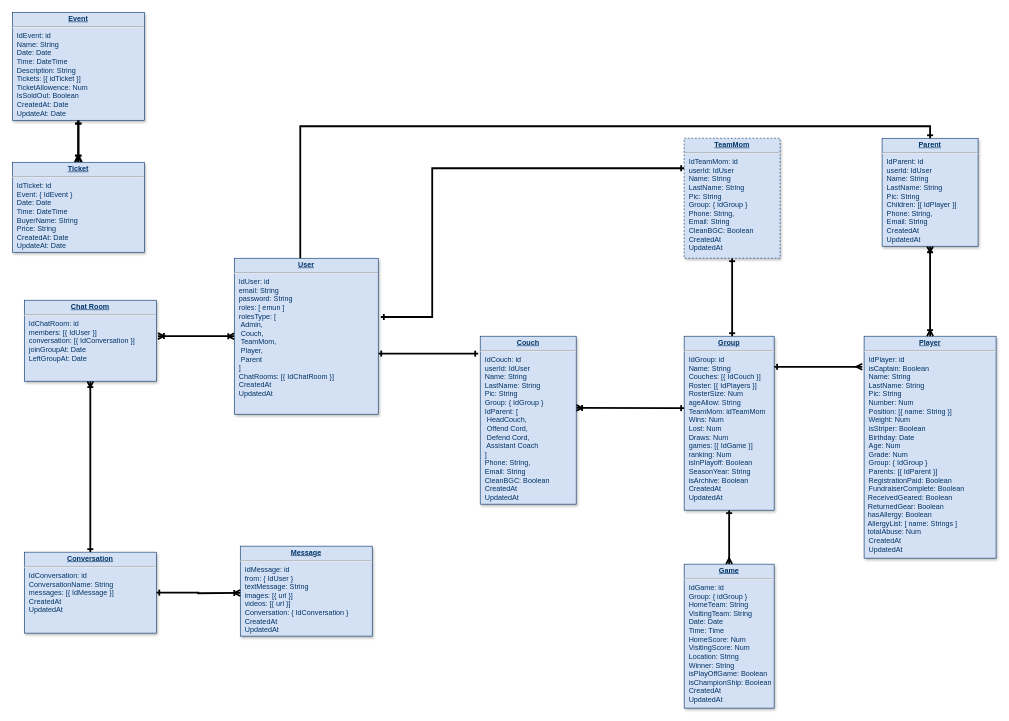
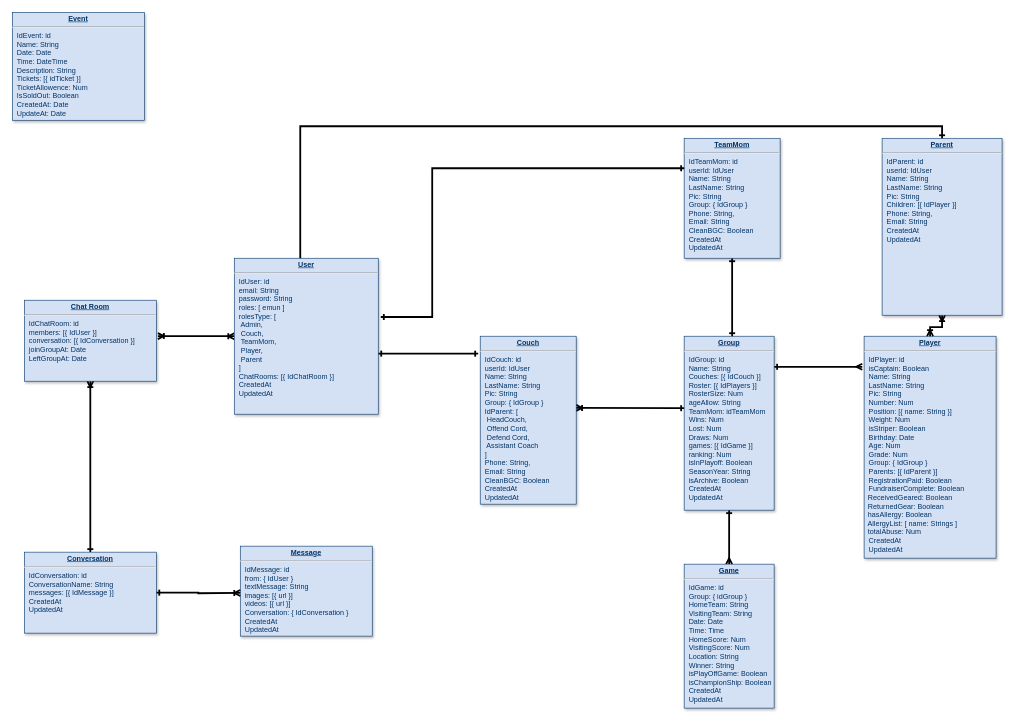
edge "Event IdEvent: id Name: String Date: Date Time: DateTime Description: String Tickets: [{ idTicket }] TicketAllowence: Num IsSoldOut: Boolean CreatedAt: Date UpdateAt: Date" -- "Ticket IdTicket: id Event: { IdEvent } Date: Date Time: DateTime BuyerName: String Price: String CreatedAt: Date UpdateAt: Date": removed
node "Parent IdParent: id userId: IdUser Name: String LastName: String Pic: String Children: [{ IdPlayer }] Phone: String, Email: String CreatedAt UpdatedAt": size 96x108 -> 120x177
node "TeamMom IdTeamMom: id userId: IdUser Name: String LastName: String Pic: String Group: { IdGroup } Phone: String, Email: String CleanBGC: Boolean CreatedAt UpdatedAt": style dashed -> solid
node "Ticket IdTicket: id Event: { IdEvent } Date: Date Time: DateTime BuyerName: String Price: String CreatedAt: Date UpdateAt: Date": removed
